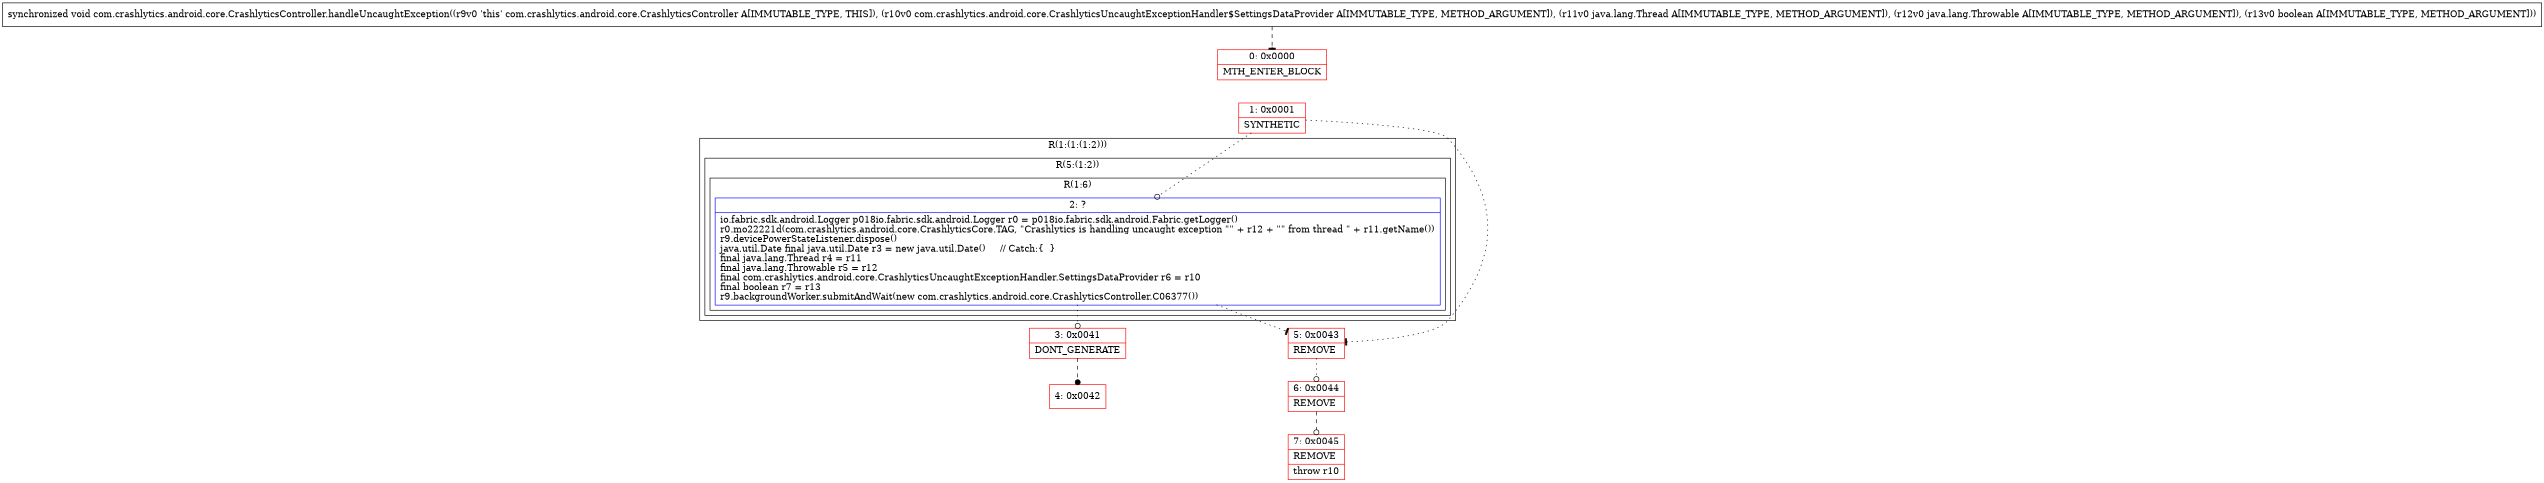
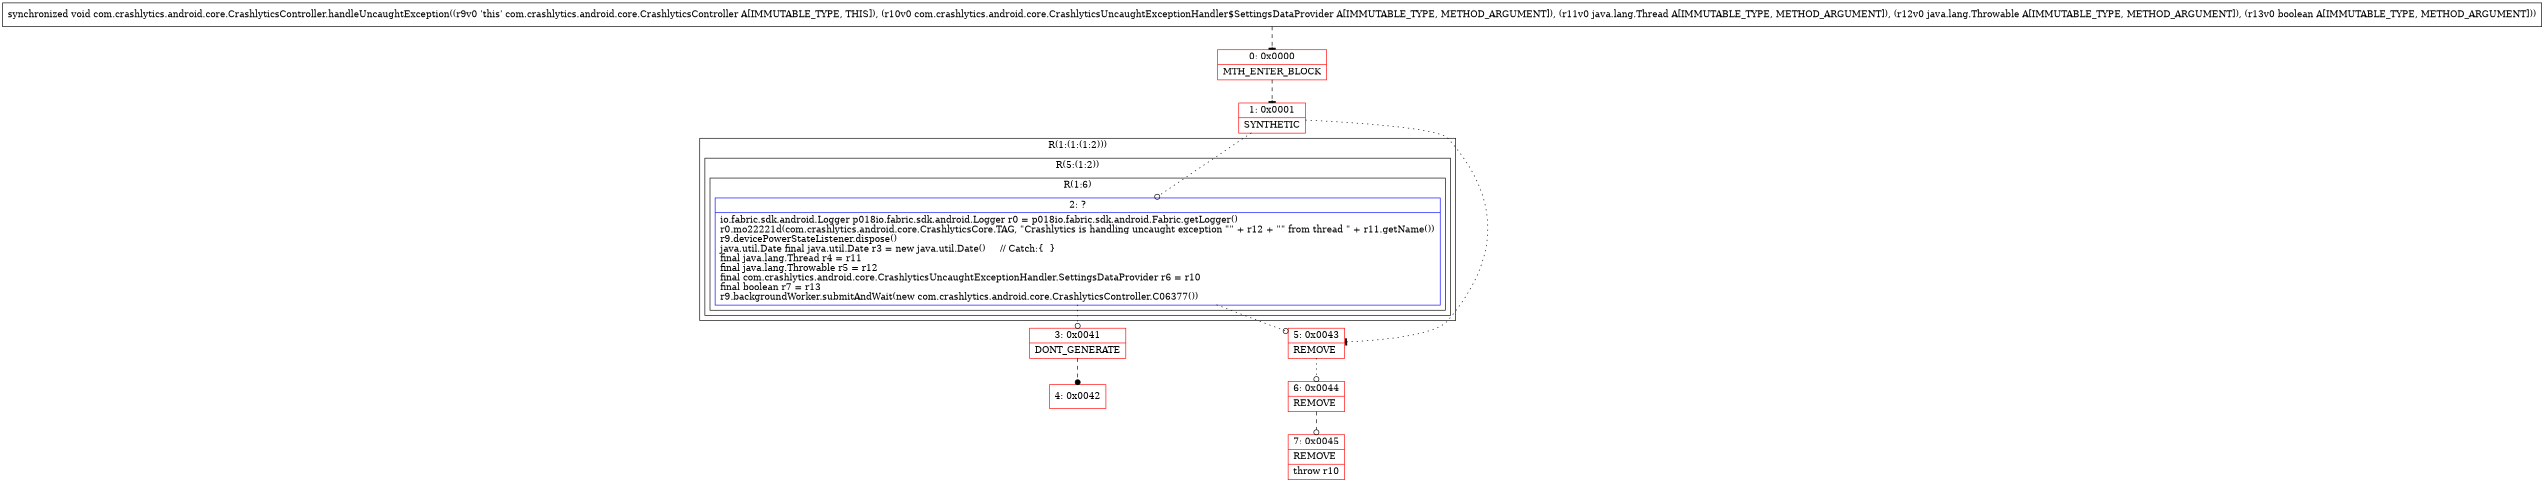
edge "0: 0x0000" -> "1: 0x0001": added
edge "2: ?" -> "5: 0x0043": arrowhead tee -> odot
